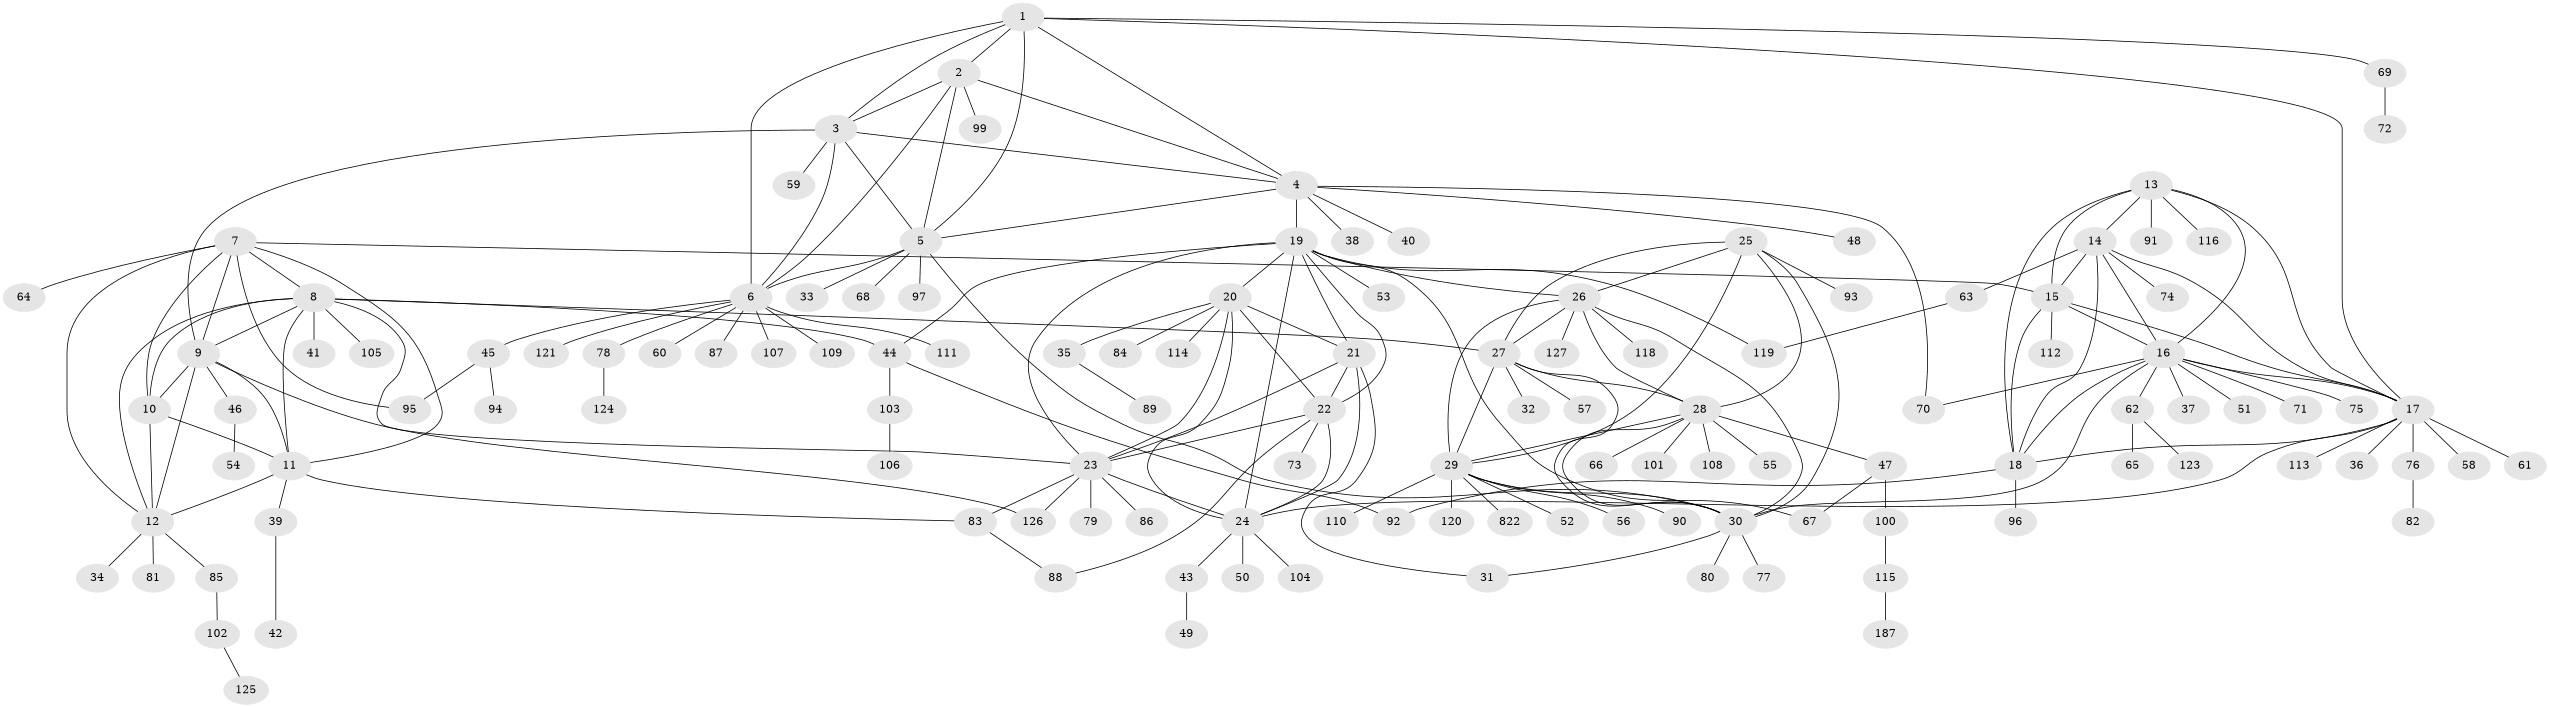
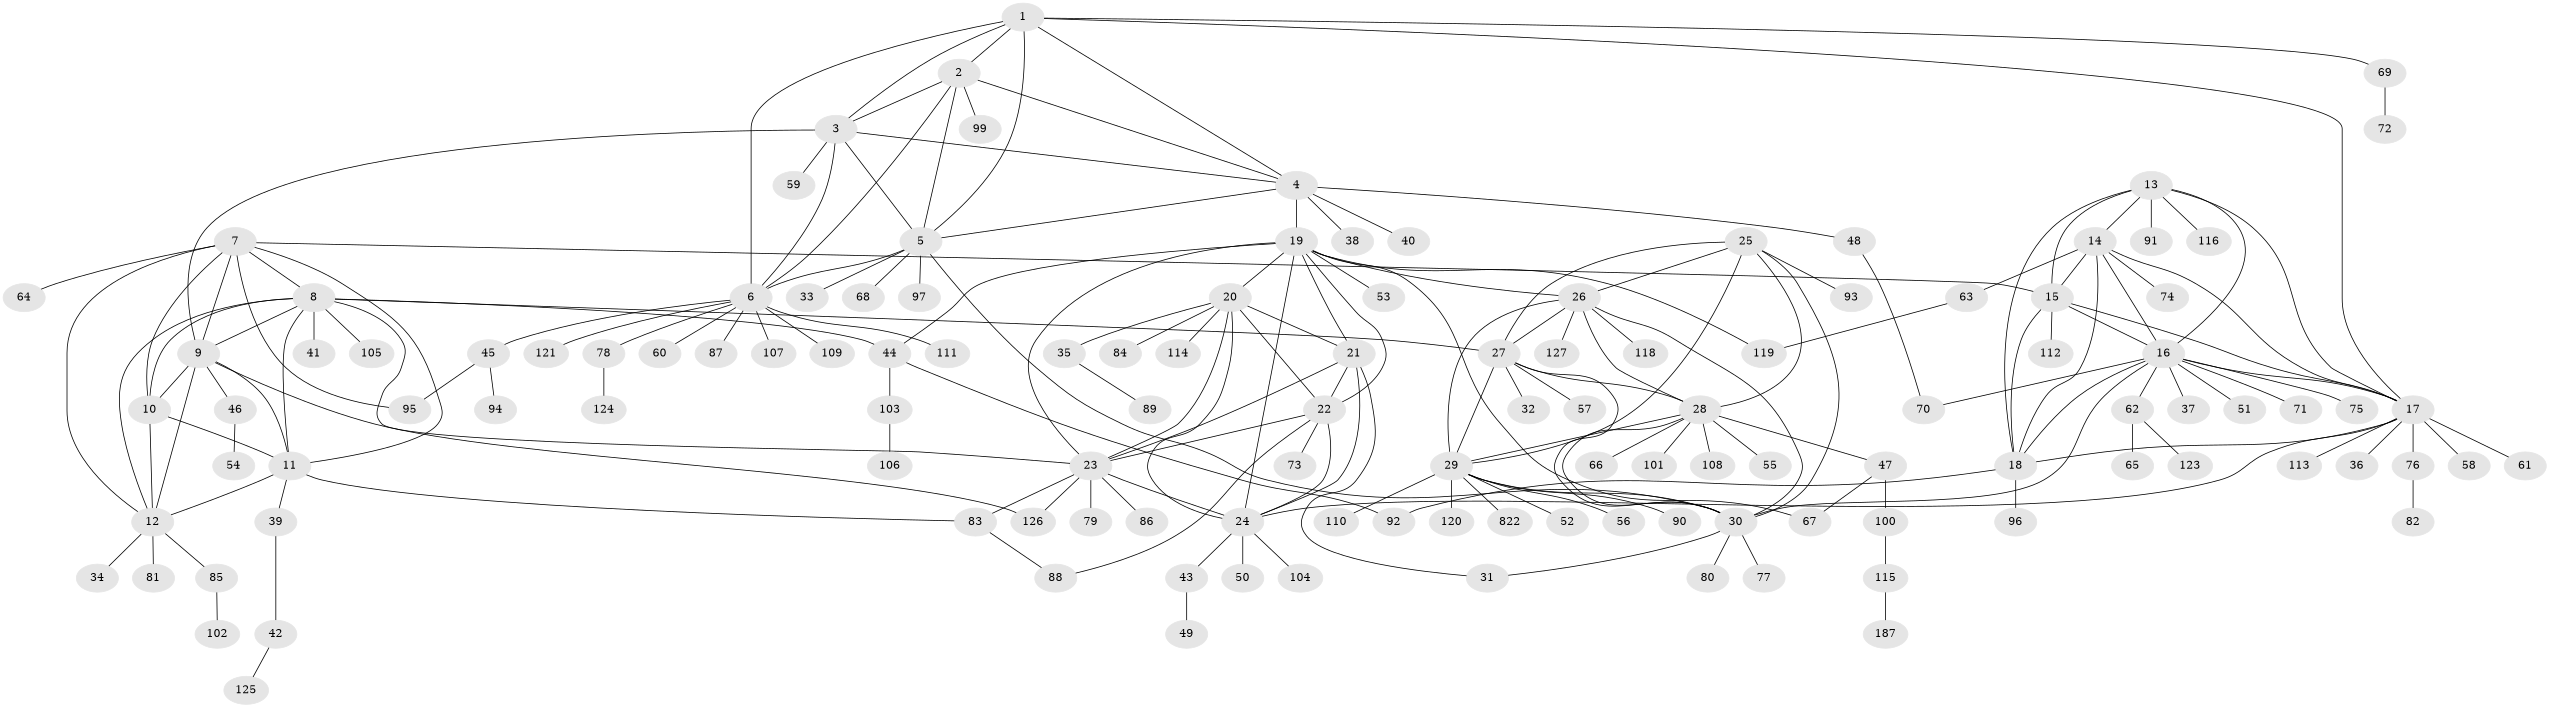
edge "4" -- "70": now "48" -- "70"
edge "102" -- "125": now "42" -- "125"
